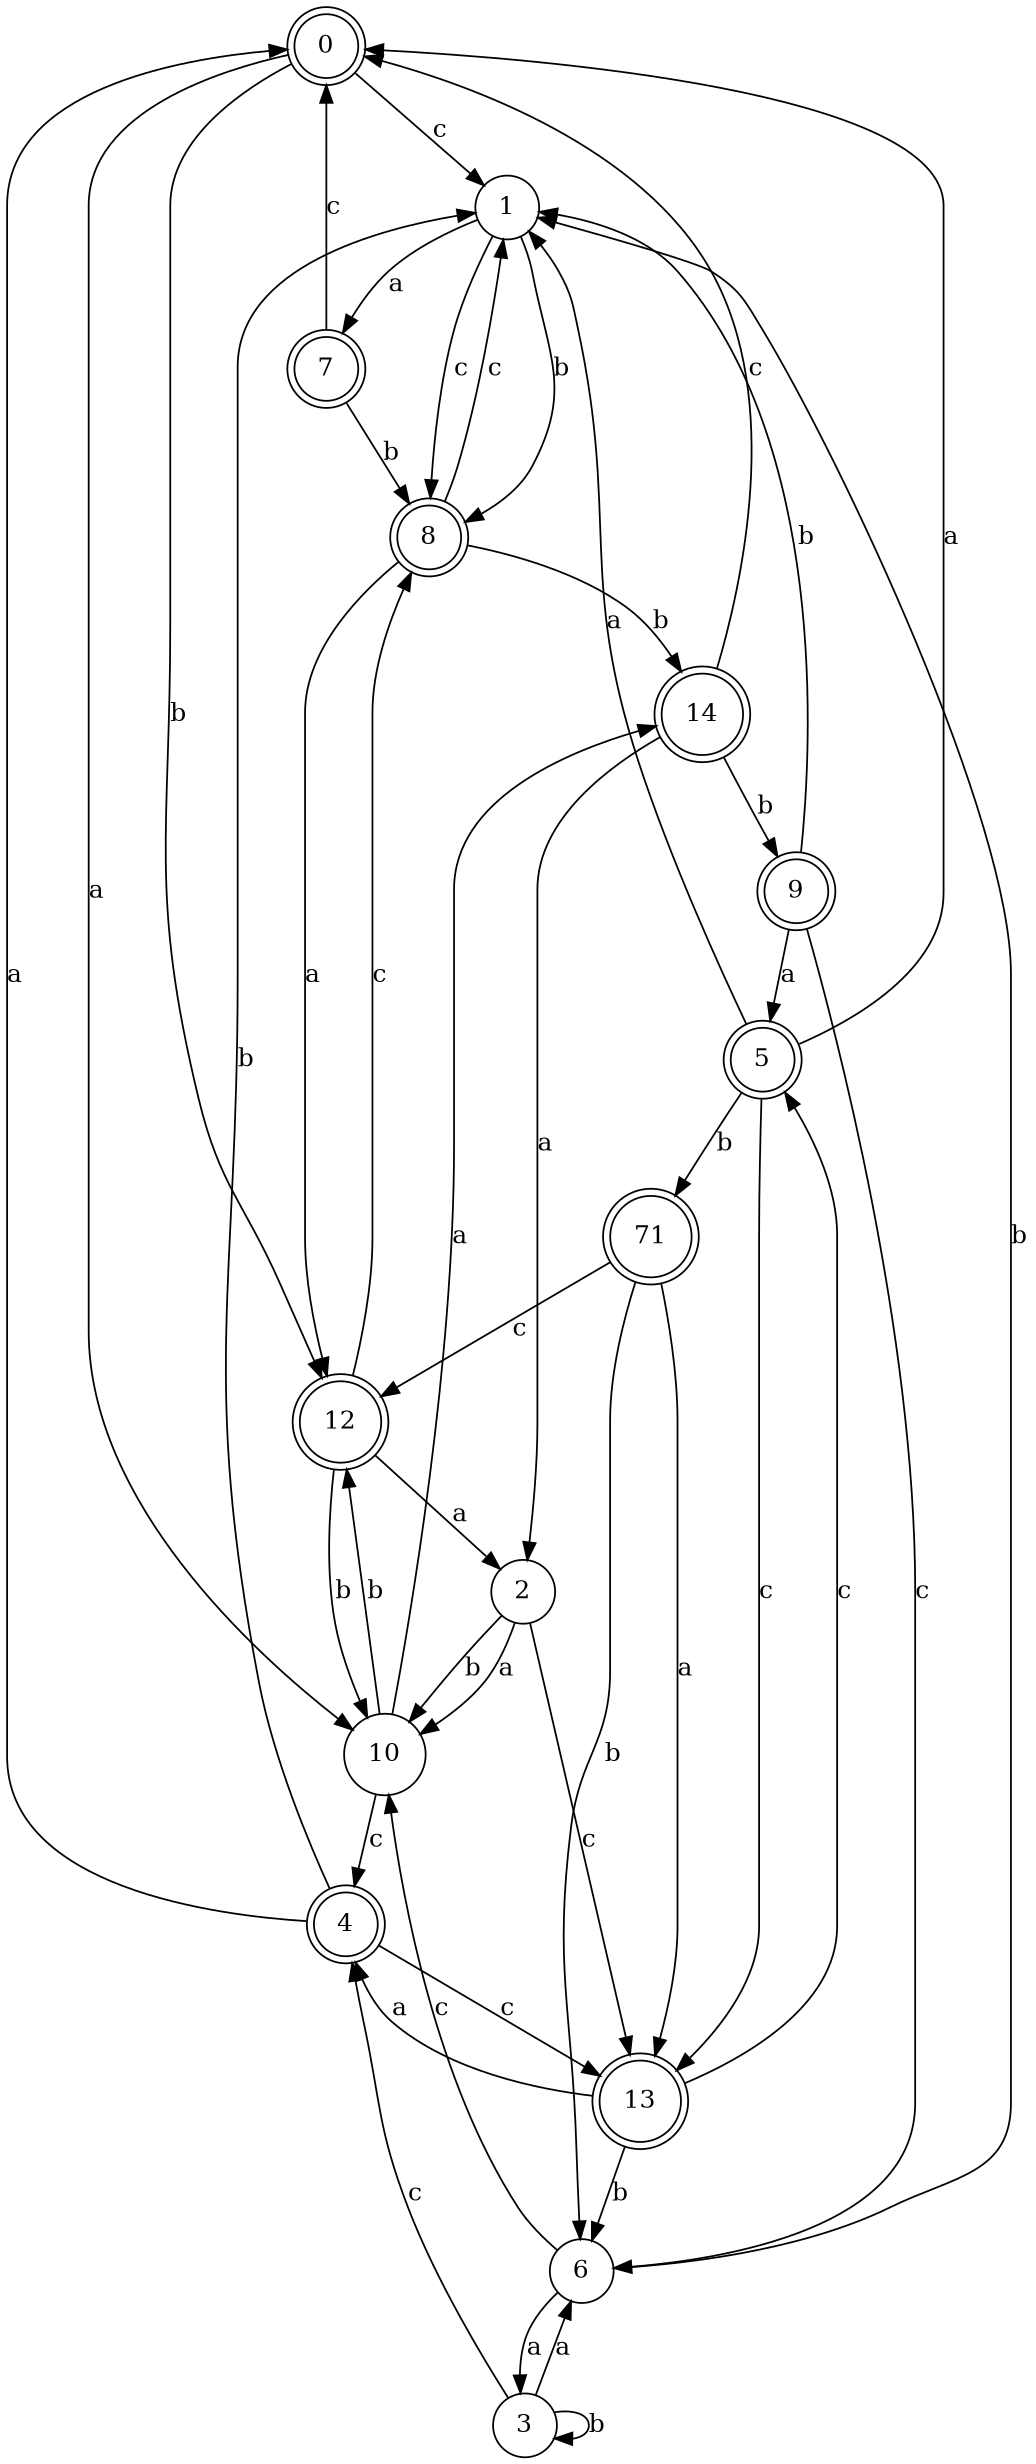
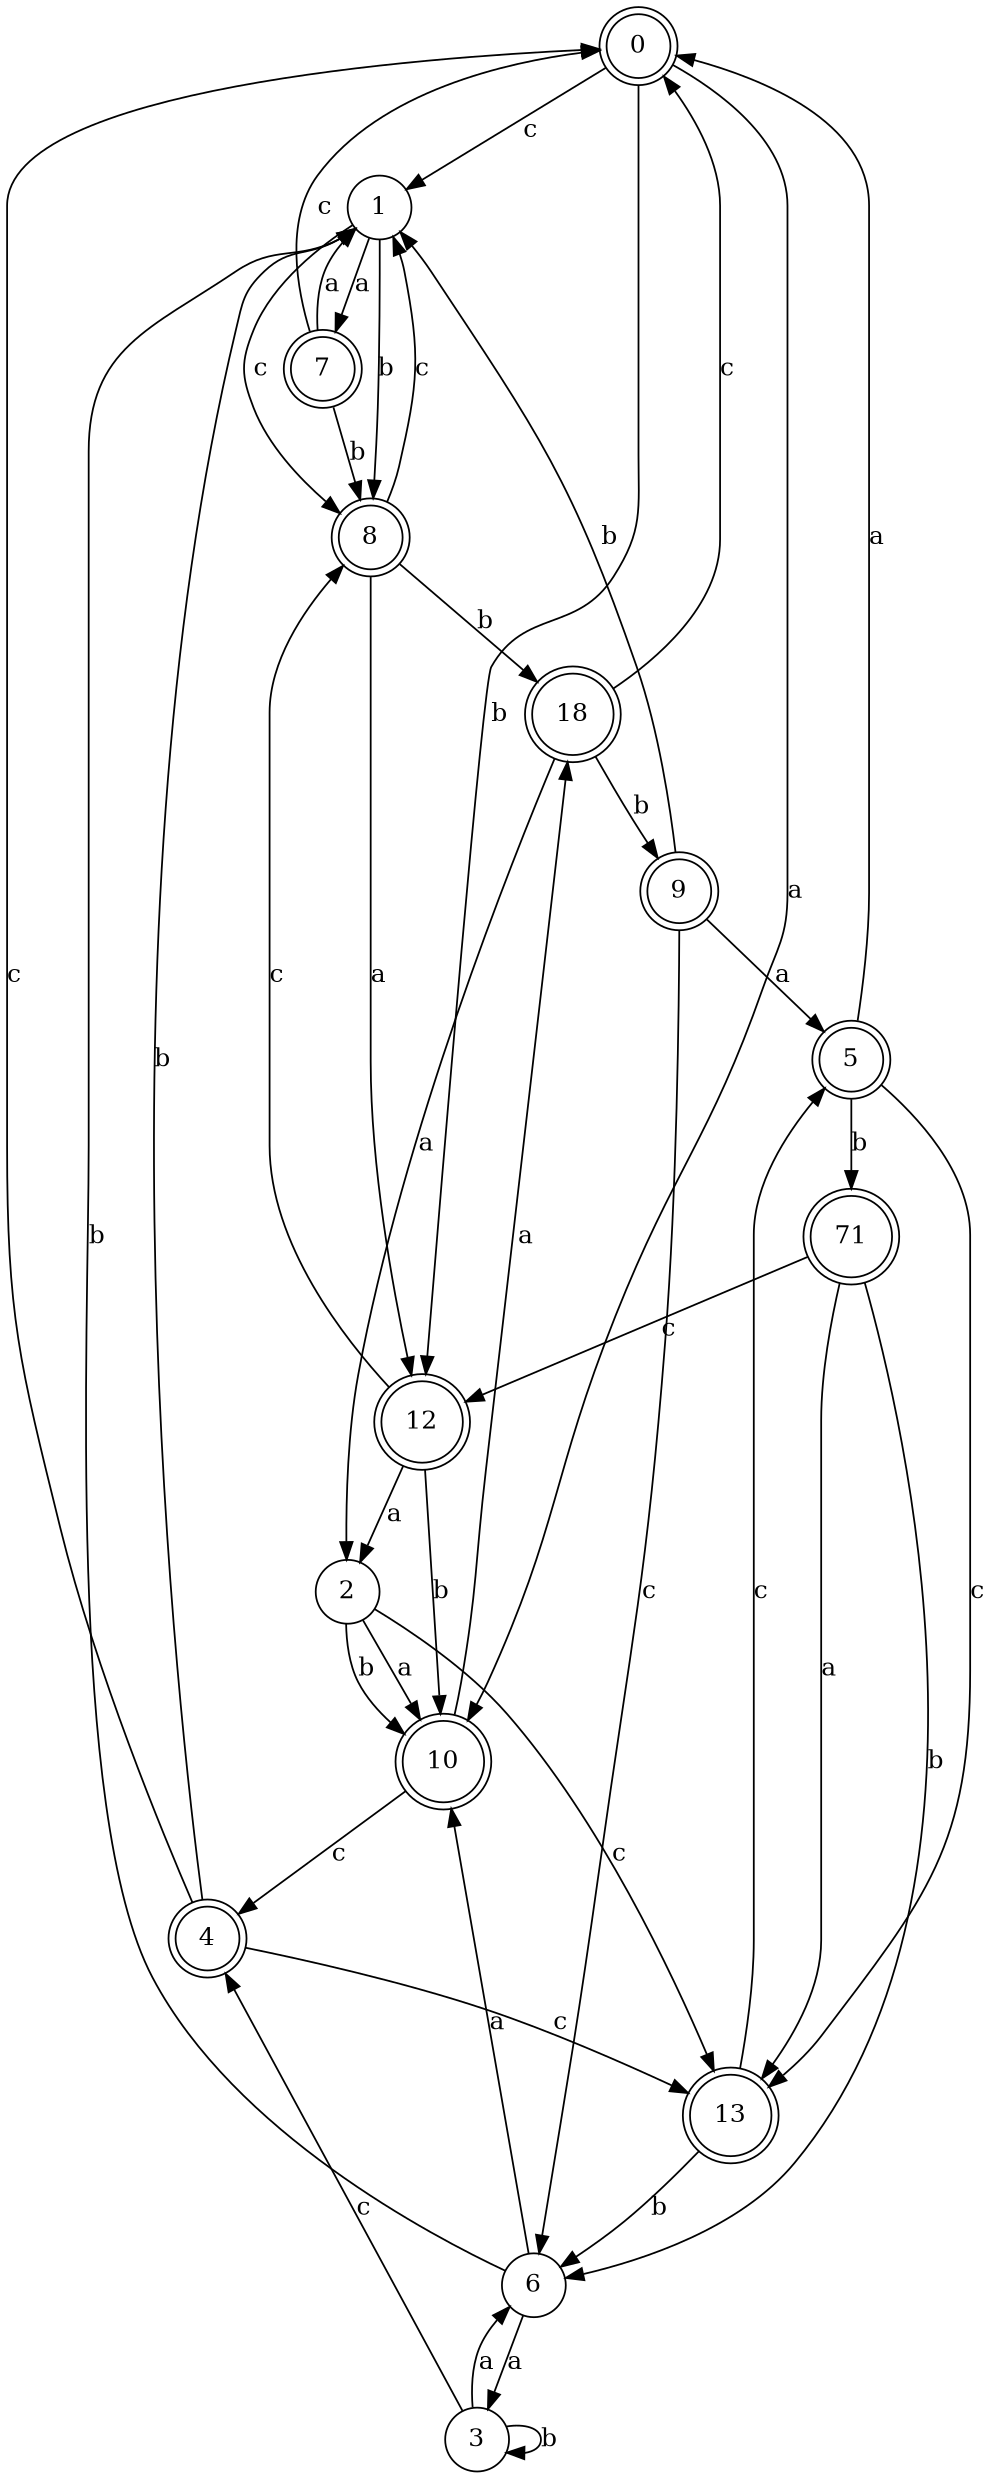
edge "5" -> "1": now "7" -> "1"
node "14": label "14" -> "18"
edge "4" -> "0": label "a" -> "c"
edge "10" -> "12": removed, label "b"
node "10": shape circle -> doublecircle
edge "6" -> "10": label "c" -> "a"
edge "13" -> "4": removed, label "a"
